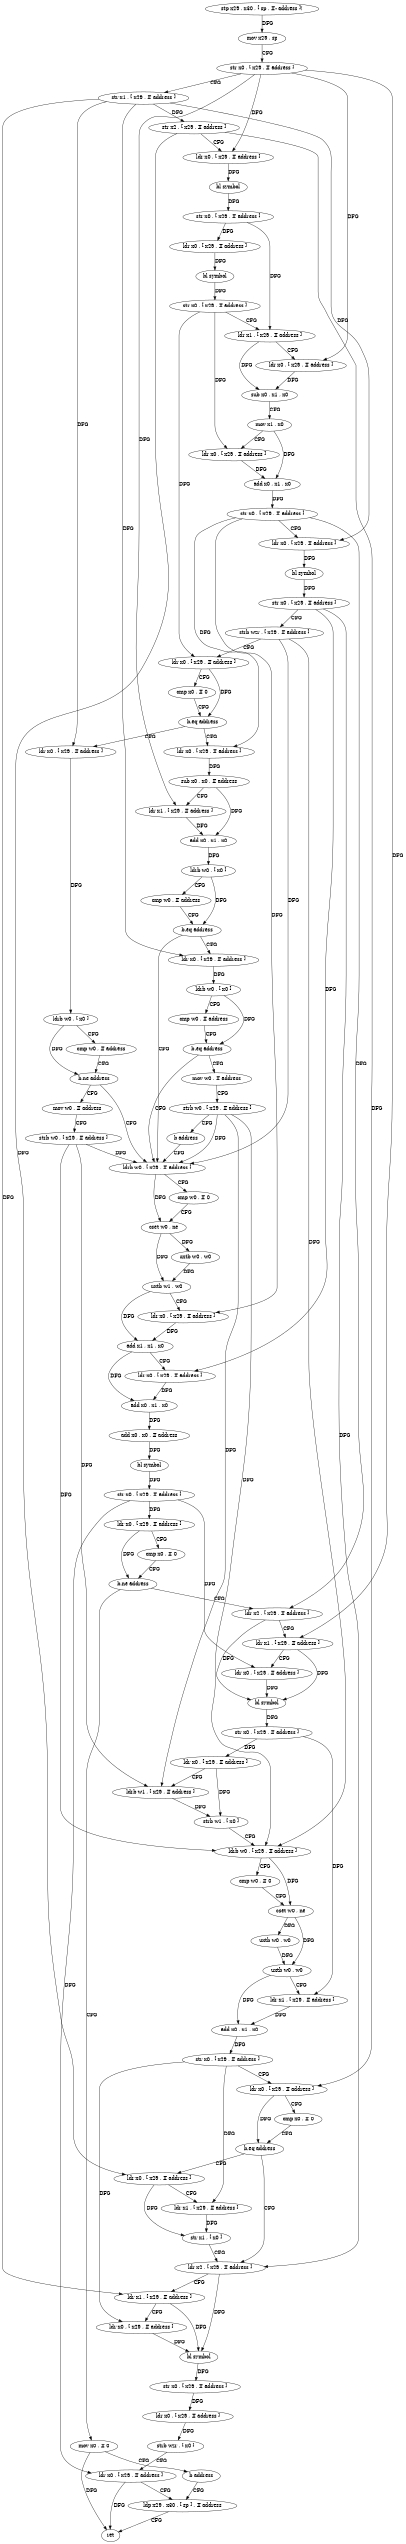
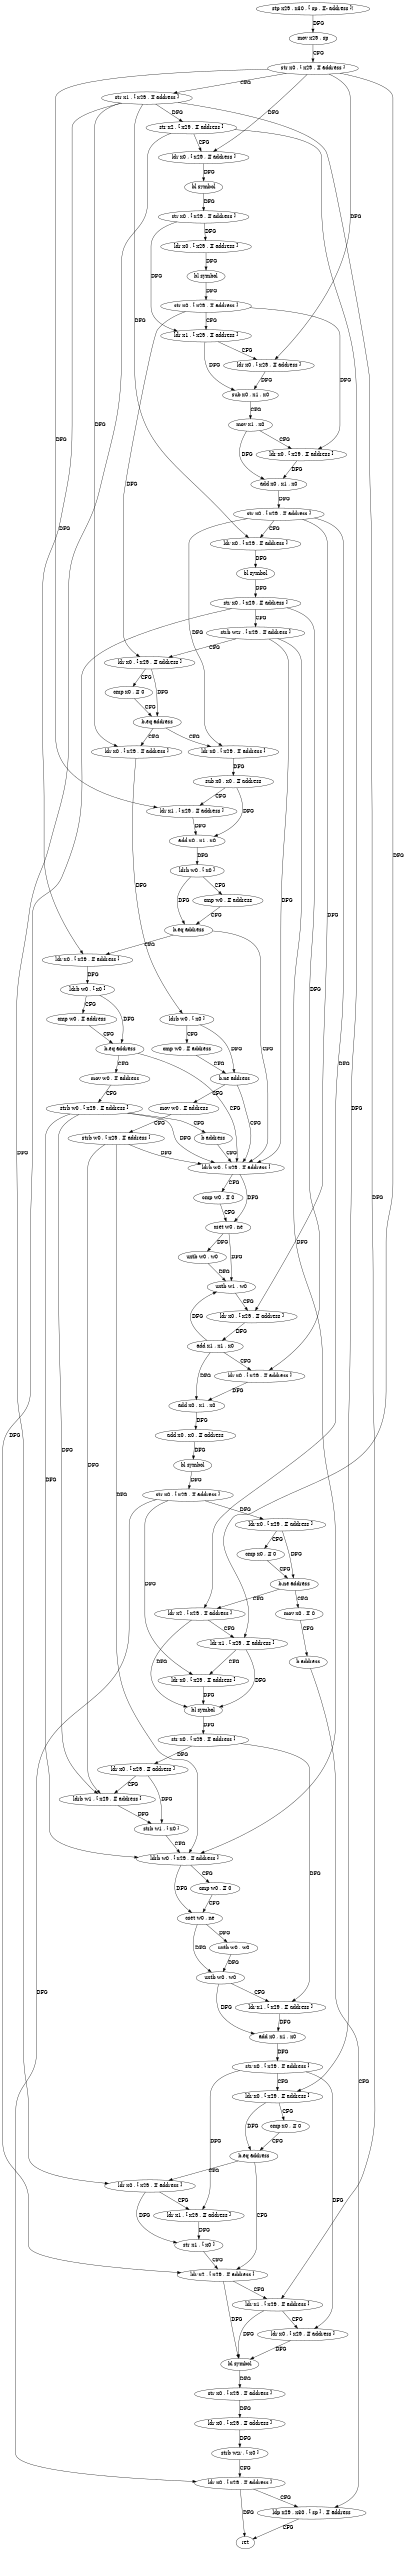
edge "uxtb w1 , w0" -> "add x1 , x1 , x0": reversed
edge "mov x0 , # 0" -> "ret": removed, label "DFG"
